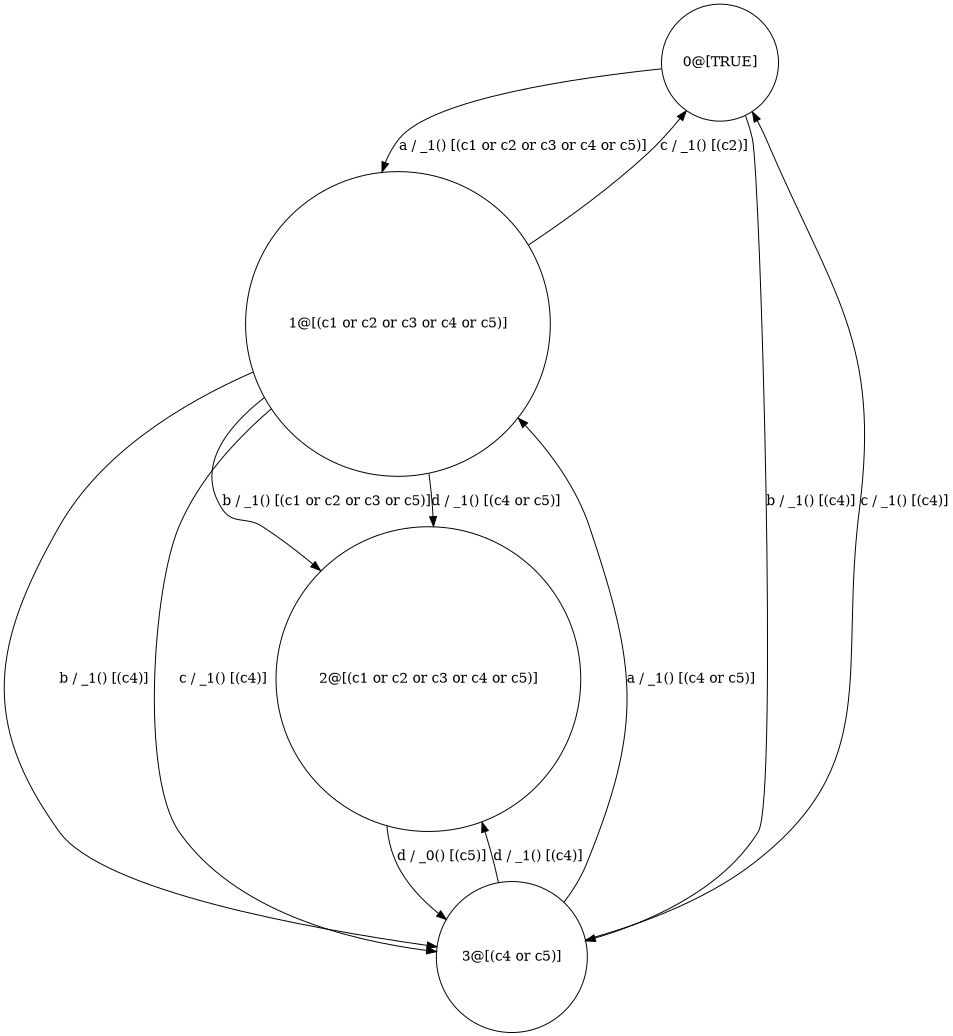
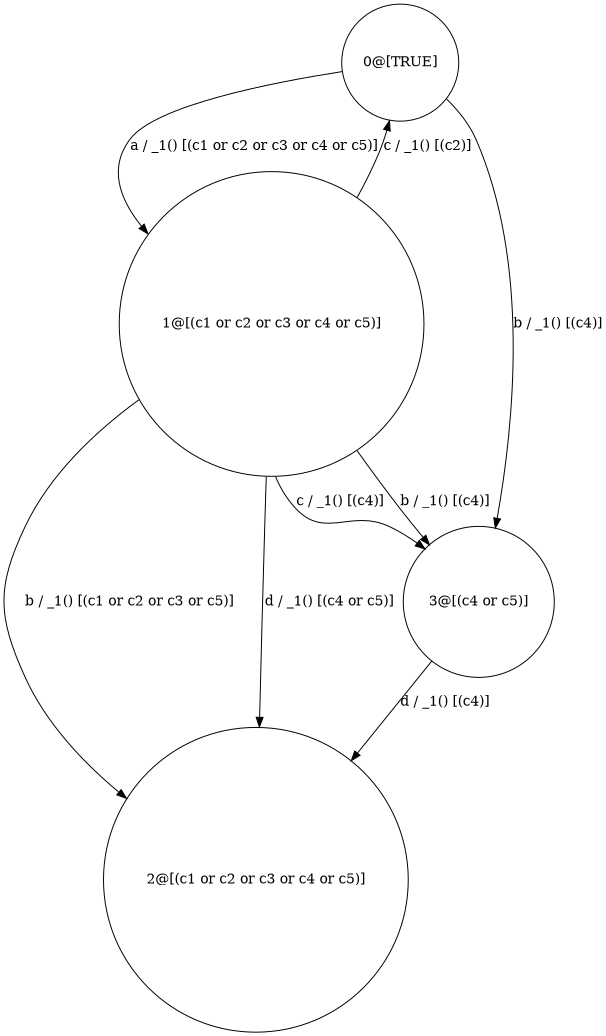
edge "3@[(c4 or c5)]" -> "0@[TRUE]": removed, label "c / _1() [(c4)]"
edge "3@[(c4 or c5)]" -> "1@[(c1 or c2 or c3 or c4 or c5)]": removed, label "a / _1() [(c4 or c5)]"
edge "2@[(c1 or c2 or c3 or c4 or c5)]" -> "3@[(c4 or c5)]": removed, label "d / _0() [(c5)]"
